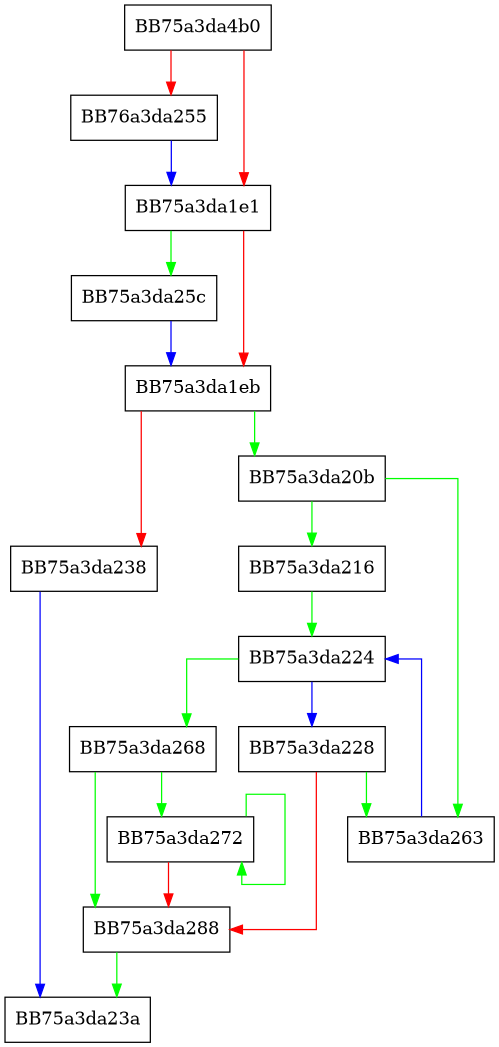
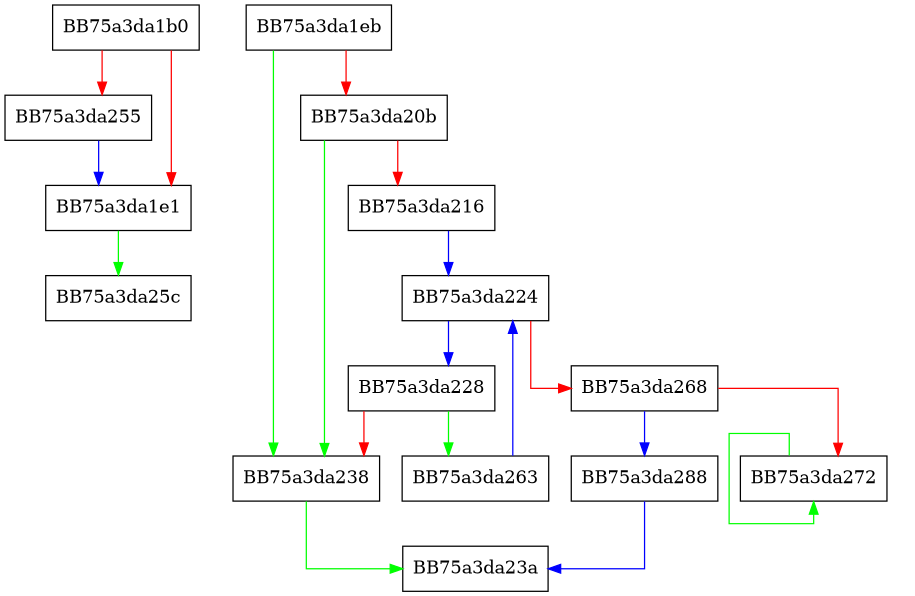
node "BB75a3da4b0": label "BB75a3da4b0" -> "BB75a3da1b0"
node "BB76a3da255": label "BB76a3da255" -> "BB75a3da255"
edge "BB75a3da1e1" -> "BB75a3da1eb": removed
edge "BB75a3da25c" -> "BB75a3da1eb": removed
edge "BB75a3da1eb" -> "BB75a3da20b": color green -> red
edge "BB75a3da1eb" -> "BB75a3da238": color red -> green
edge "BB75a3da20b" -> "BB75a3da216": color green -> red
edge "BB75a3da20b" -> "BB75a3da263": now "BB75a3da20b" -> "BB75a3da238"
edge "BB75a3da216" -> "BB75a3da224": color green -> blue
edge "BB75a3da224" -> "BB75a3da268": color green -> red
edge "BB75a3da238" -> "BB75a3da23a": color blue -> green
edge "BB75a3da268" -> "BB75a3da272": color green -> red
edge "BB75a3da268" -> "BB75a3da288": color green -> blue
edge "BB75a3da272" -> "BB75a3da288": removed
edge "BB75a3da228" -> "BB75a3da288": now "BB75a3da228" -> "BB75a3da238"
edge "BB75a3da288" -> "BB75a3da23a": color green -> blue
